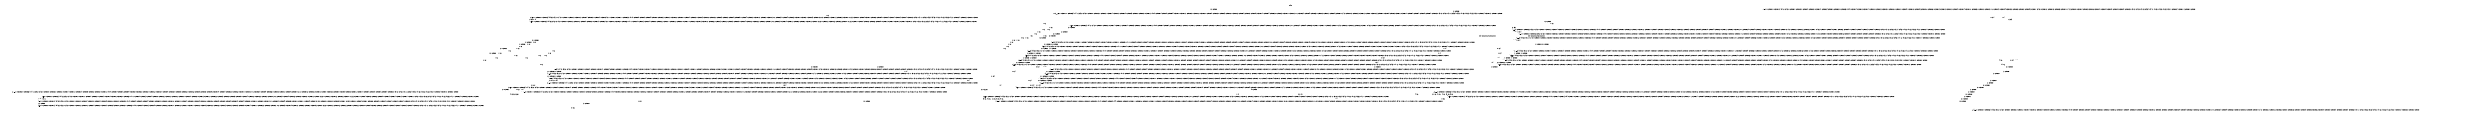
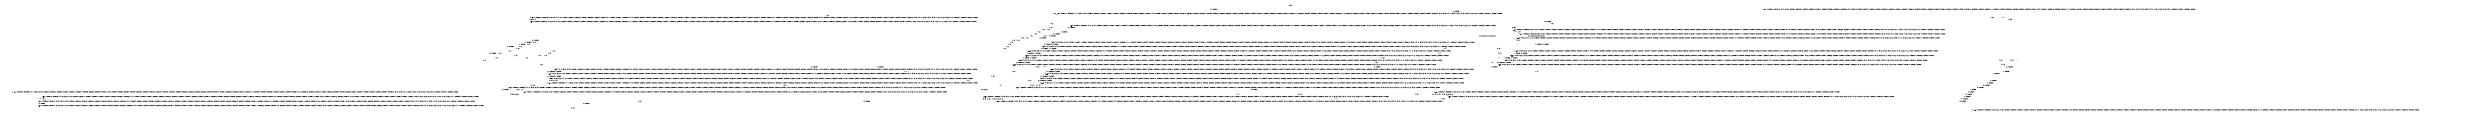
edge "8" -> "5": reversed
edge "29" -> "2": now "58" -> "2"
edge "25" -> "24": now "25" -> "20"
